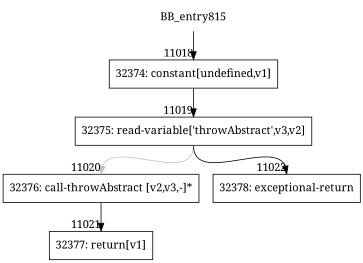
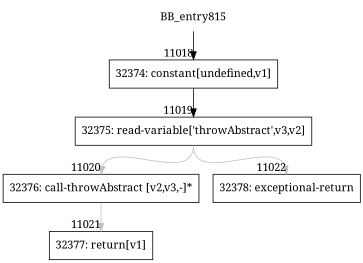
edge "32375: read-variable['throwAbstract',v3,v2]" -> "32378: exceptional-return": color black -> gray
edge "32376: call-throwAbstract [v2,v3,-]*" -> "32377: return[v1]": color black -> gray
